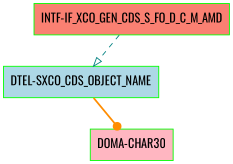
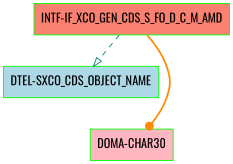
edge "DTEL-SXCO_CDS_OBJECT_NAME" -> "DOMA-CHAR30": now "INTF-IF_XCO_GEN_CDS_S_FO_D_C_M_AMD" -> "DOMA-CHAR30"
